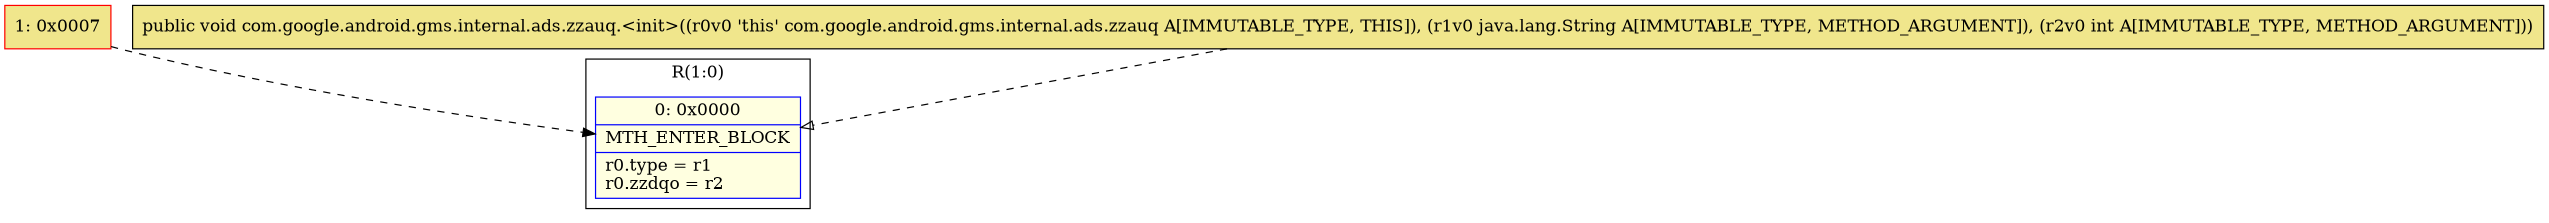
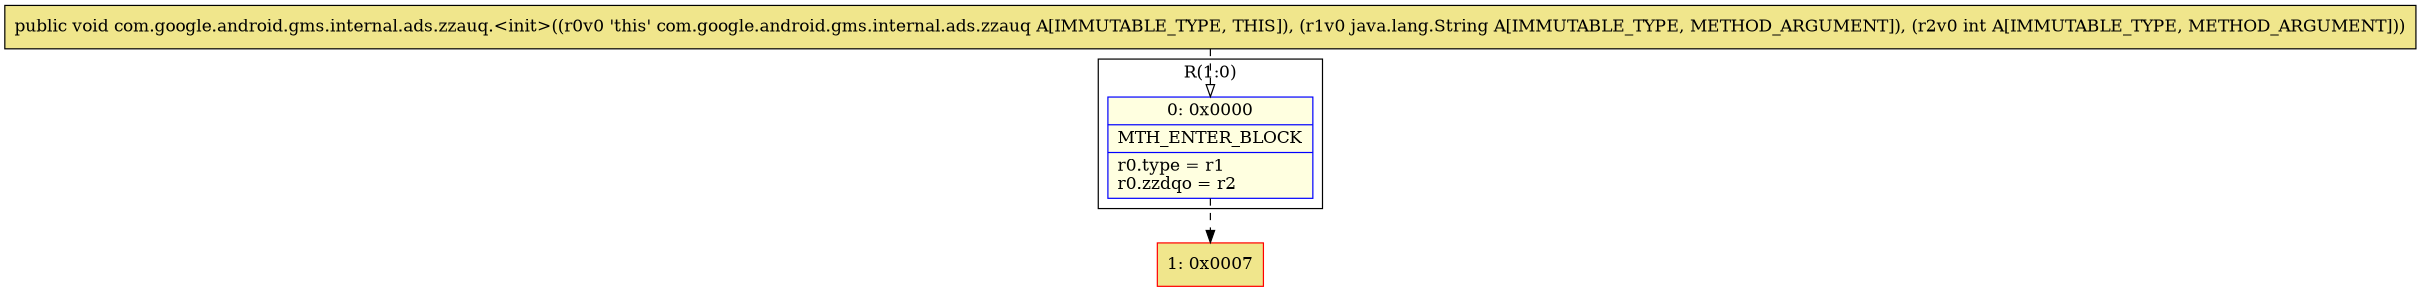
edge "1: 0x0007" -> "0: 0x0000": reversed
